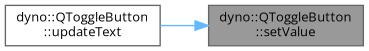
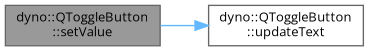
edge "dyno::QToggleButton ::updateText" -> "dyno::QToggleButton ::setValue": reversed
